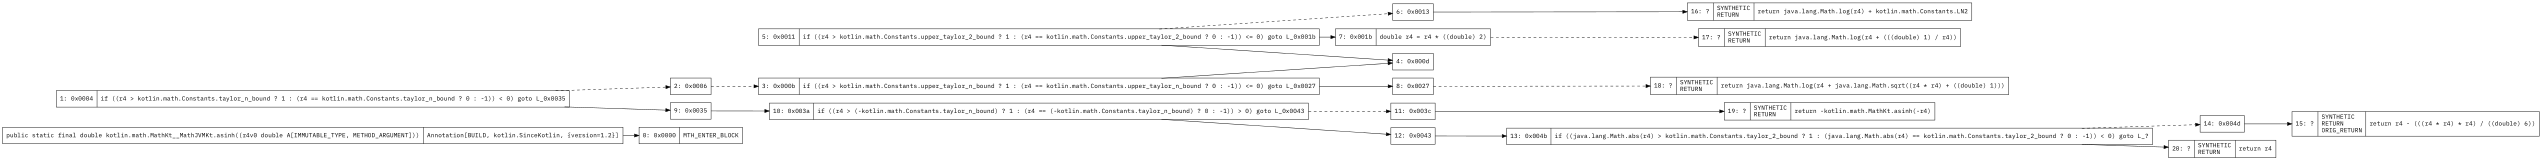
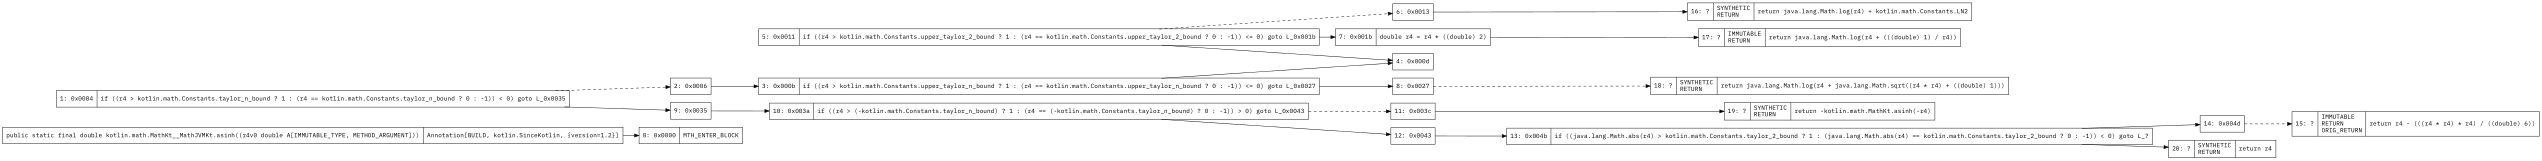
node "17: ?": text "SYNTHETIC" -> "IMMUTABLE"
edge "7: 0x001b" -> "17: ?": style dashed -> solid
edge "2: 0x0006" -> "3: 0x000b": style dashed -> solid
node "15: ?": text "SYNTHETIC" -> "IMMUTABLE"
edge "14: 0x004d" -> "15: ?": style solid -> dashed
edge "13: 0x004b" -> "14: 0x004d": style dashed -> solid
